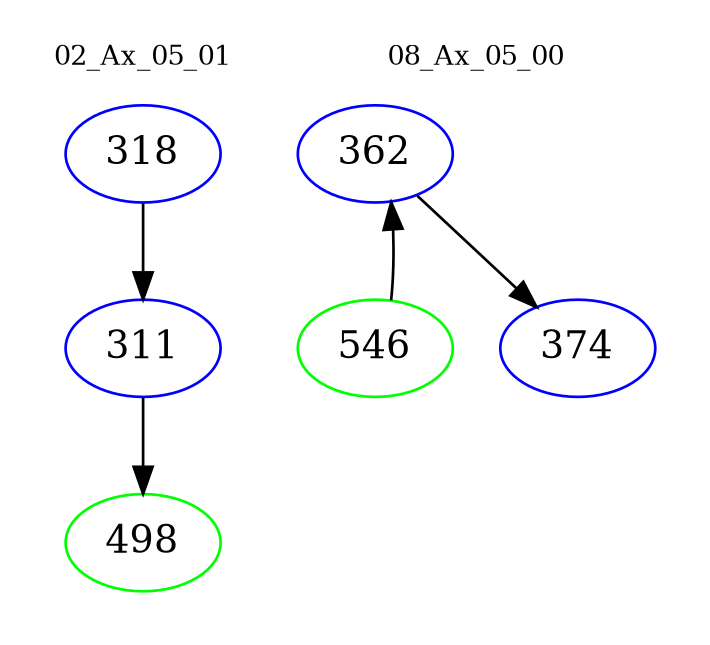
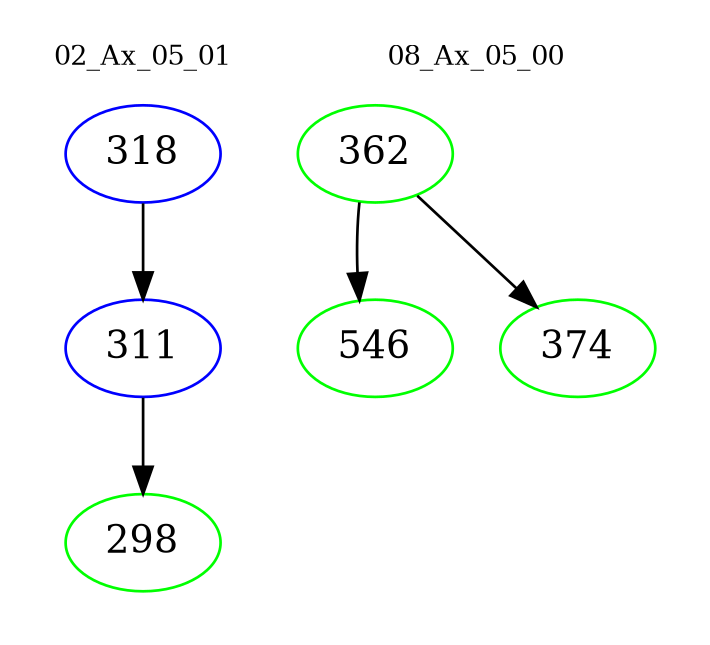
node "362": color blue -> green
edge "546" -> "362": reversed
node "374": color blue -> green
node "498": label "498" -> "298"
